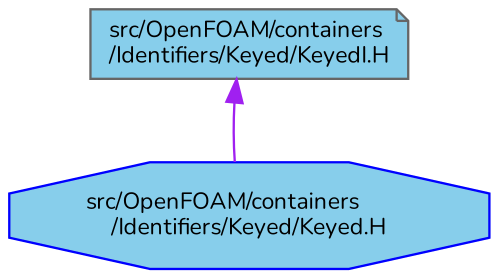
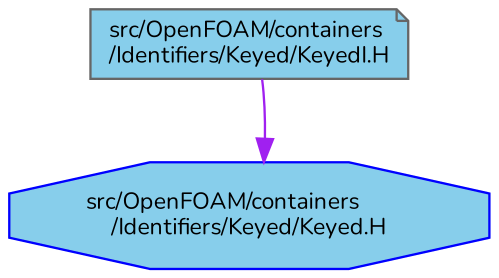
edge "src/OpenFOAM/containers /Identifiers/Keyed/Keyed.H" -> "src/OpenFOAM/containers /Identifiers/Keyed/KeyedI.H": reversed
